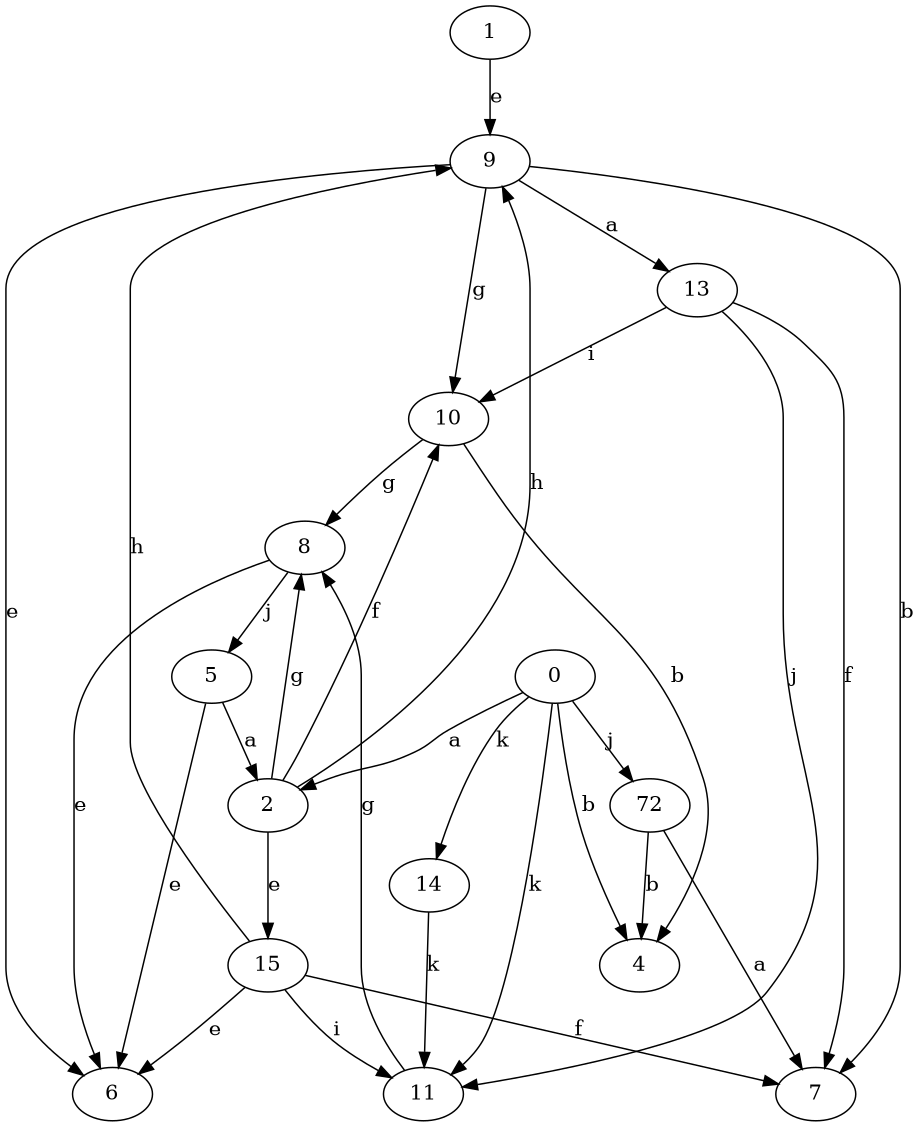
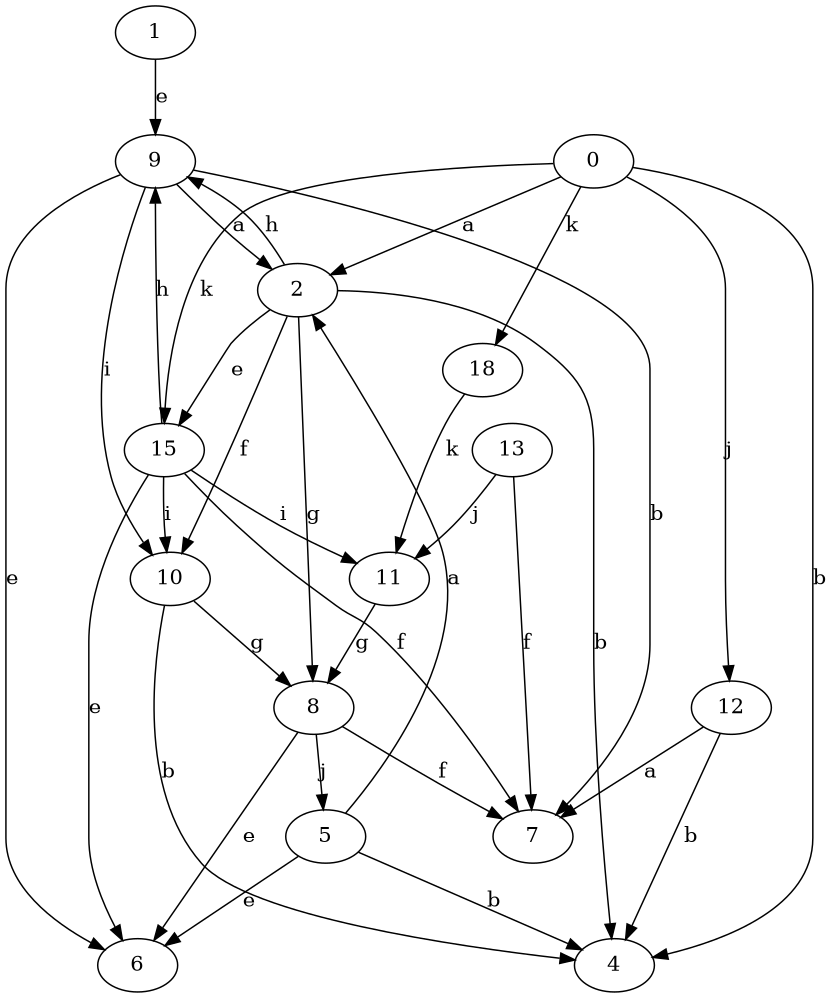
edge "9" -> "13": now "9" -> "2"
edge "9" -> "10": label "g" -> "i"
edge "13" -> "10": now "15" -> "10"
edge "2" -> "4": added, label "b"
edge "8" -> "7": added, label "f"
node "72": label "72" -> "12"
node "14": label "14" -> "18"
edge "0" -> "11": now "0" -> "15"
edge "5" -> "4": added, label "b"
